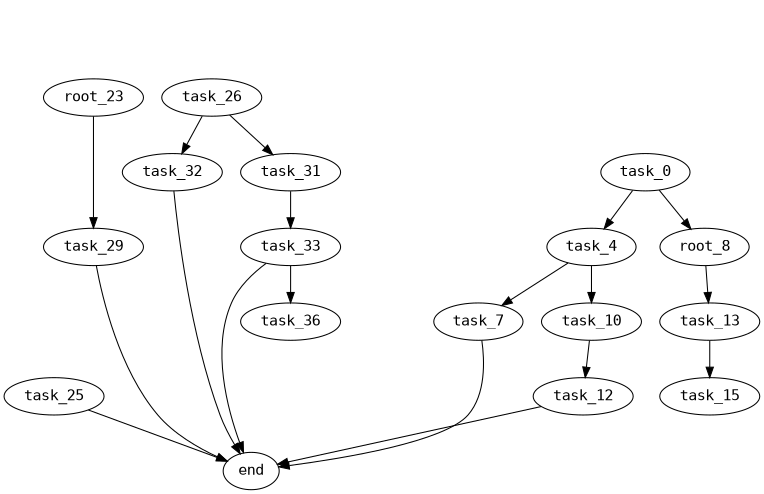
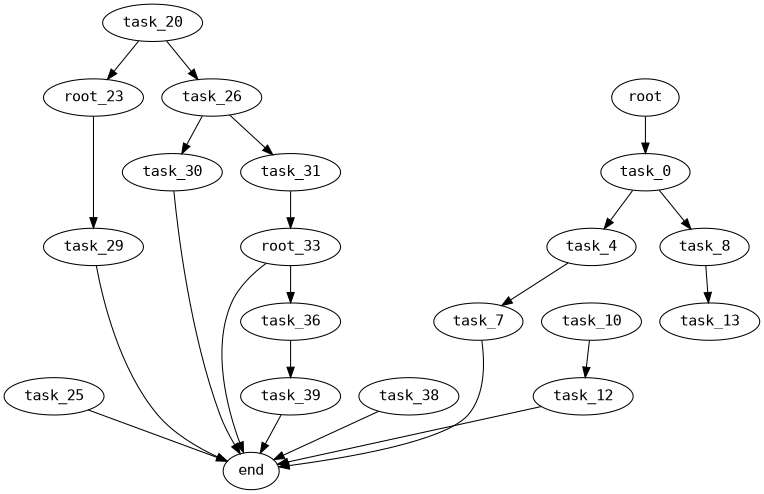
node "task_20": added
node "root": added
node "task_32": label "task_32" -> "task_30"
node "task_33": label "task_33" -> "root_33"
node "root_8": label "root_8" -> "task_8"
edge "task_4" -> "task_10": removed
node "task_39": added
node "task_38": added
node "task_15": removed
